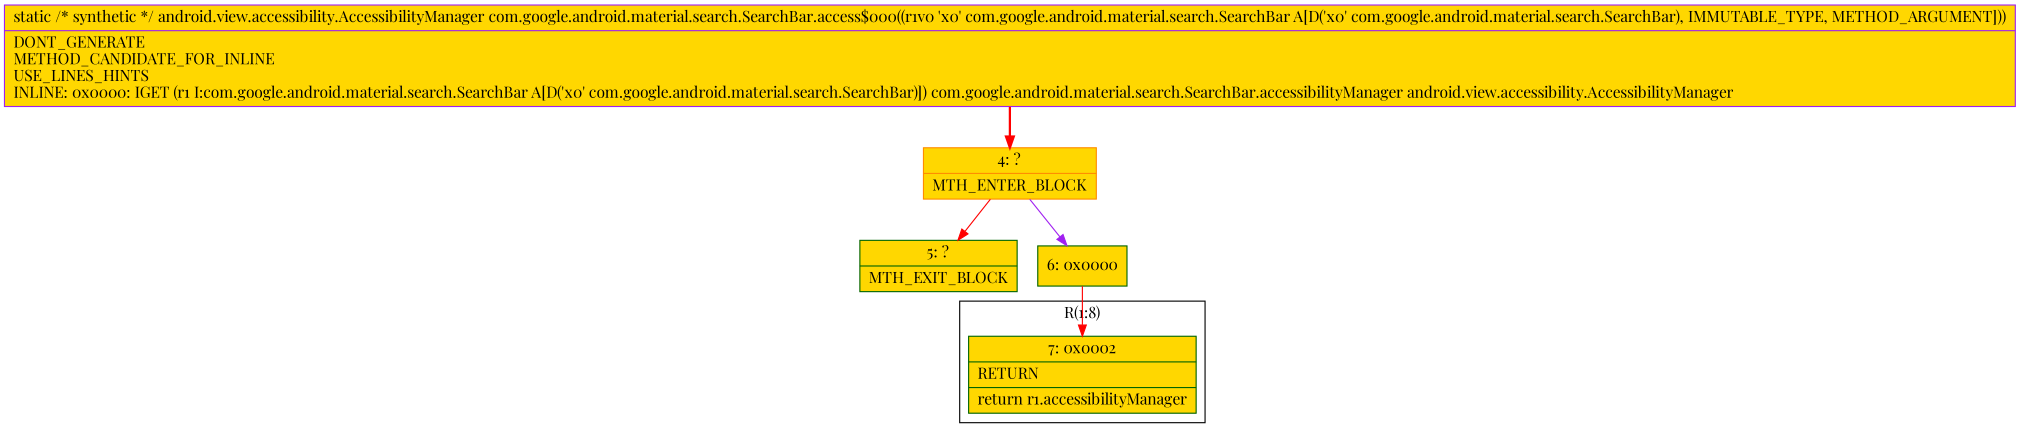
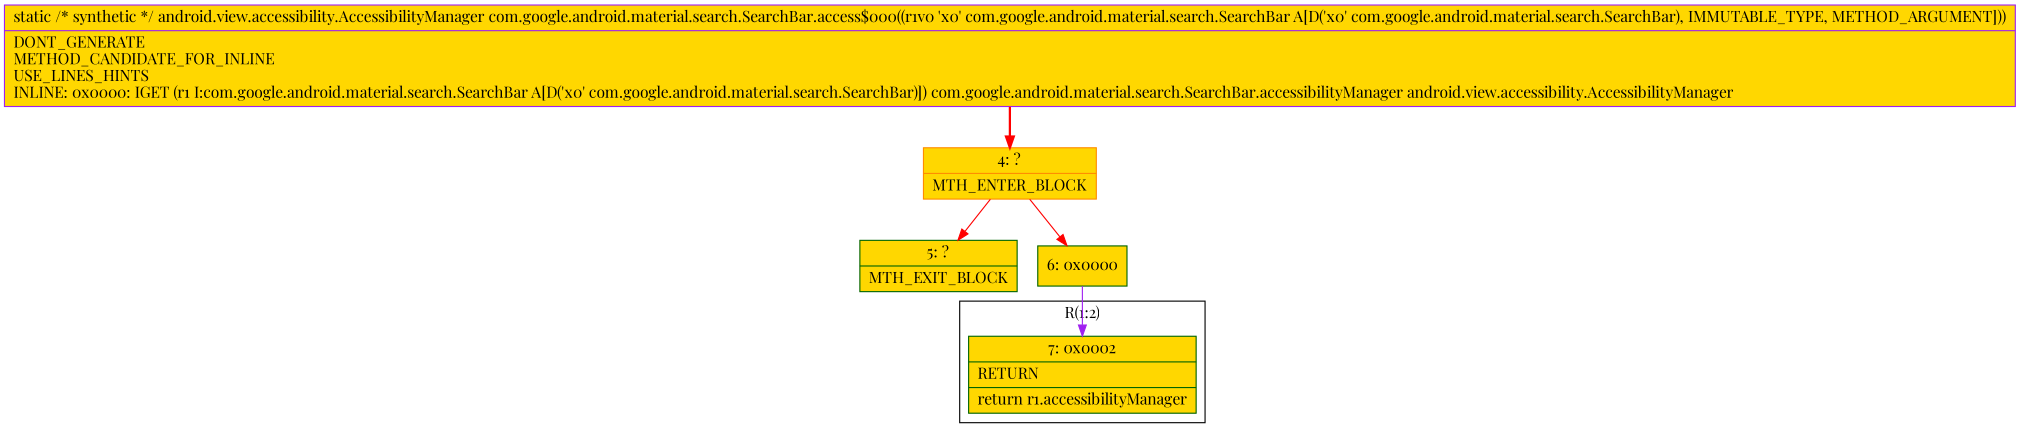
edge "4: ?" -> "6: 0x0000": color purple -> red
edge "6: 0x0000" -> "7: 0x0002": color red -> purple
cluster "R(1:8)": label "R(1:8)" -> "R(1:2)"
